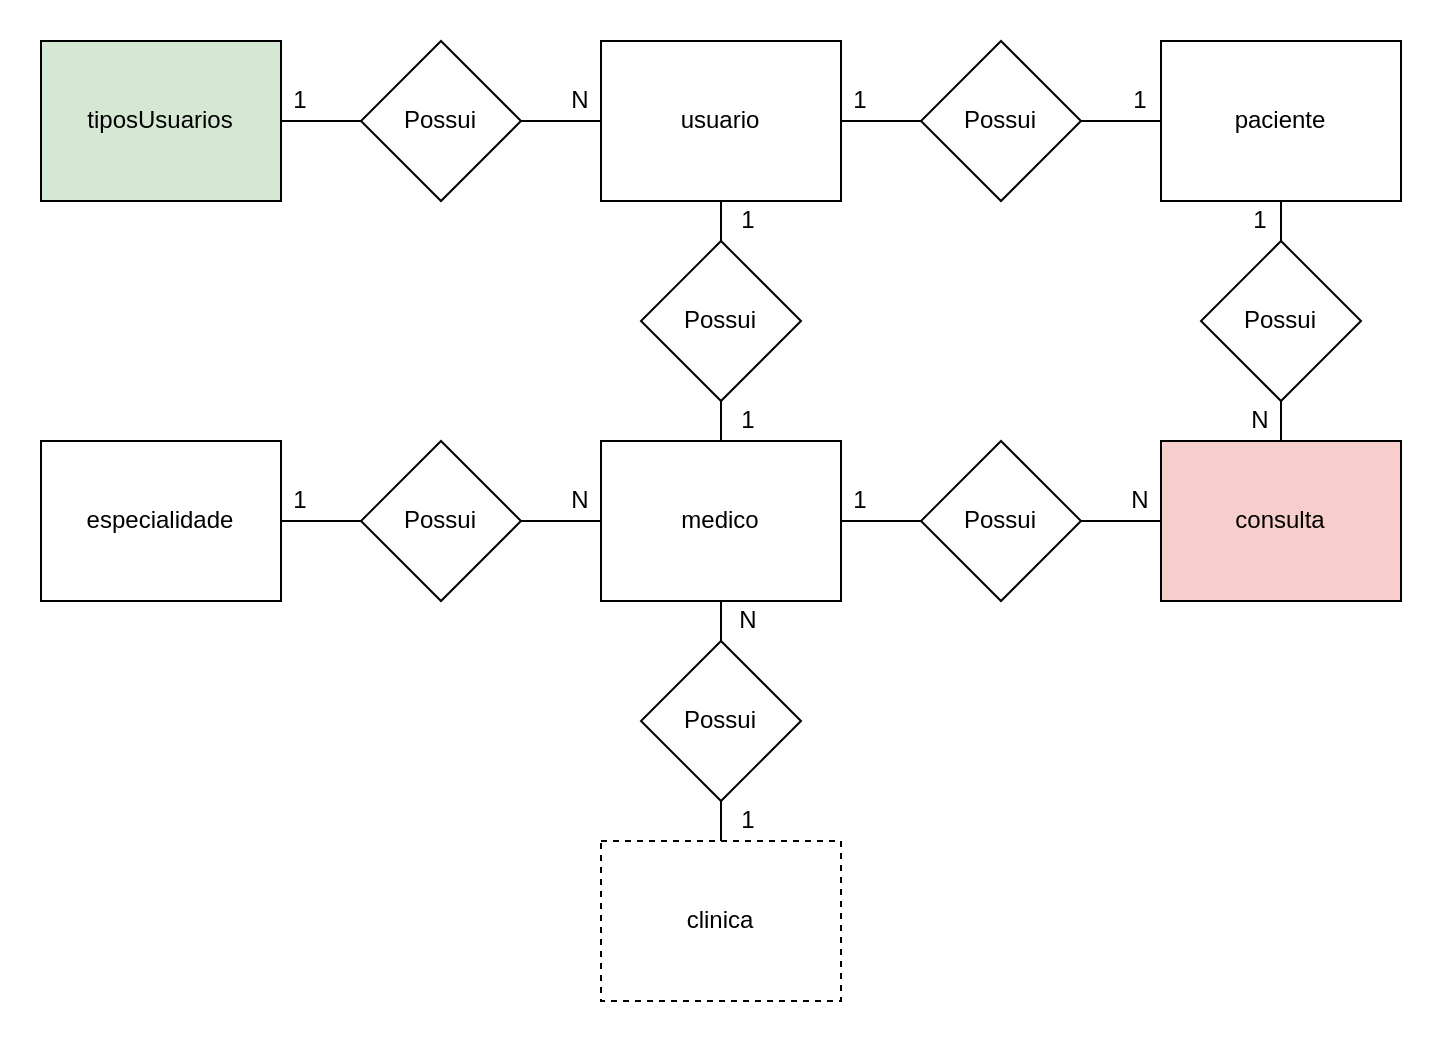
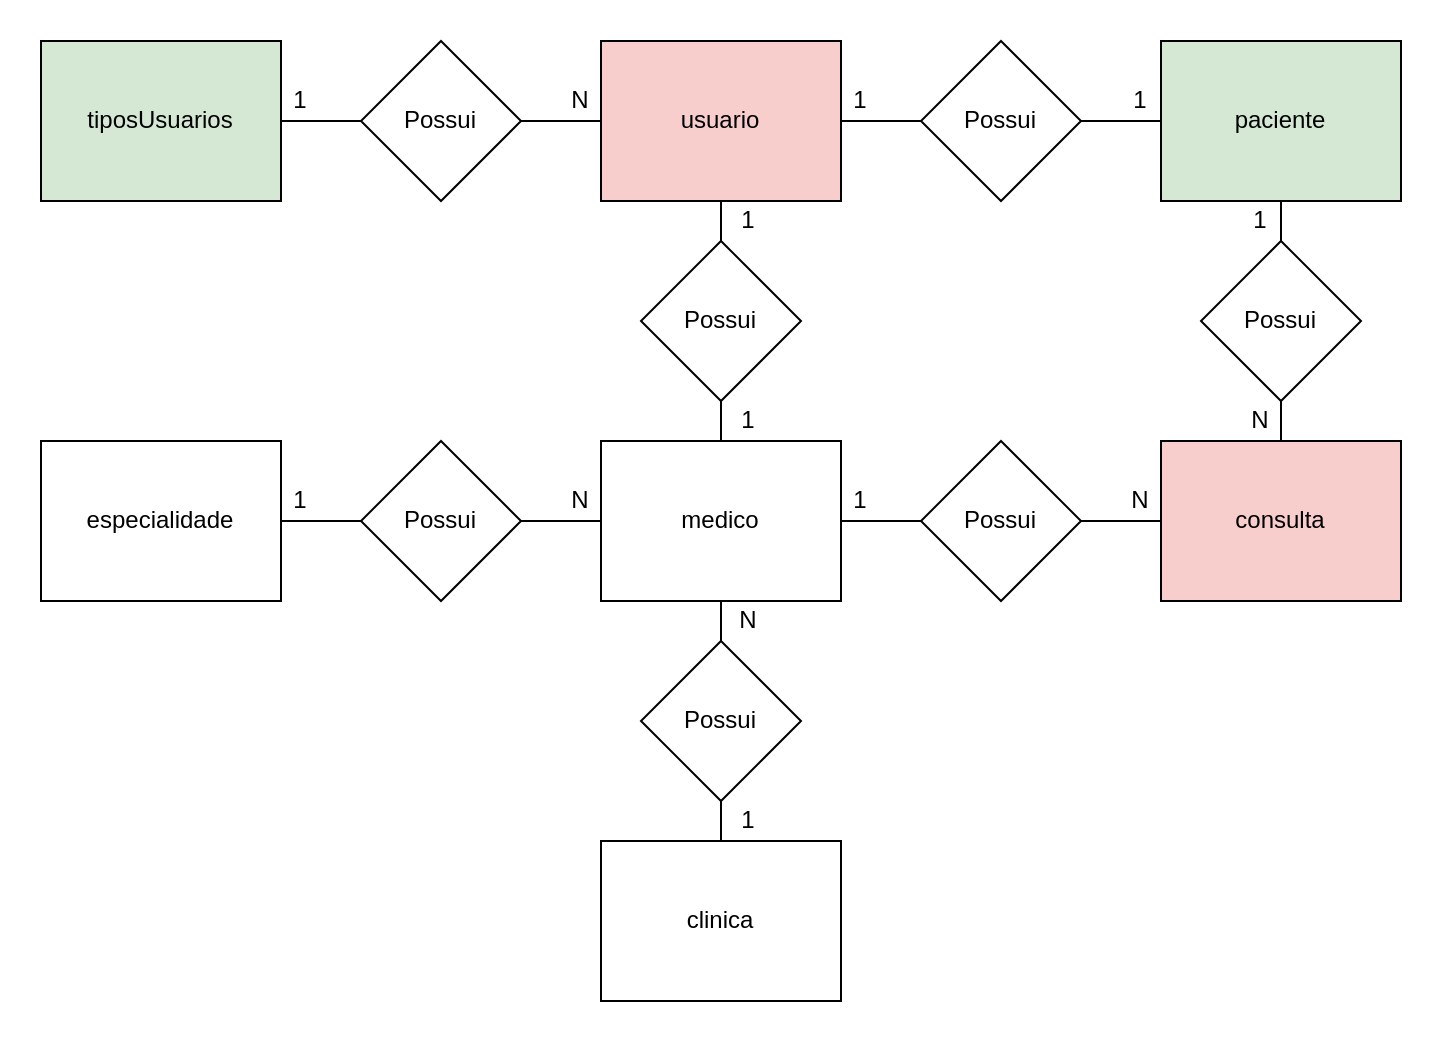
node "usuario": fillcolor #ffffff -> #f8cecc
node "paciente": fillcolor #ffffff -> #d5e8d4
node "clinica": style dashed -> solid
